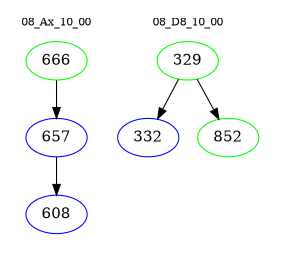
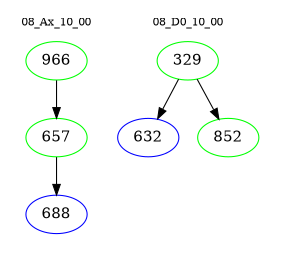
cluster "08_D8_10_00": label "08_D8_10_00" -> "08_D0_10_00"
node "666": label "666" -> "966"
node "657": color blue -> green
node "332": label "332" -> "632"
node "608": label "608" -> "688"
